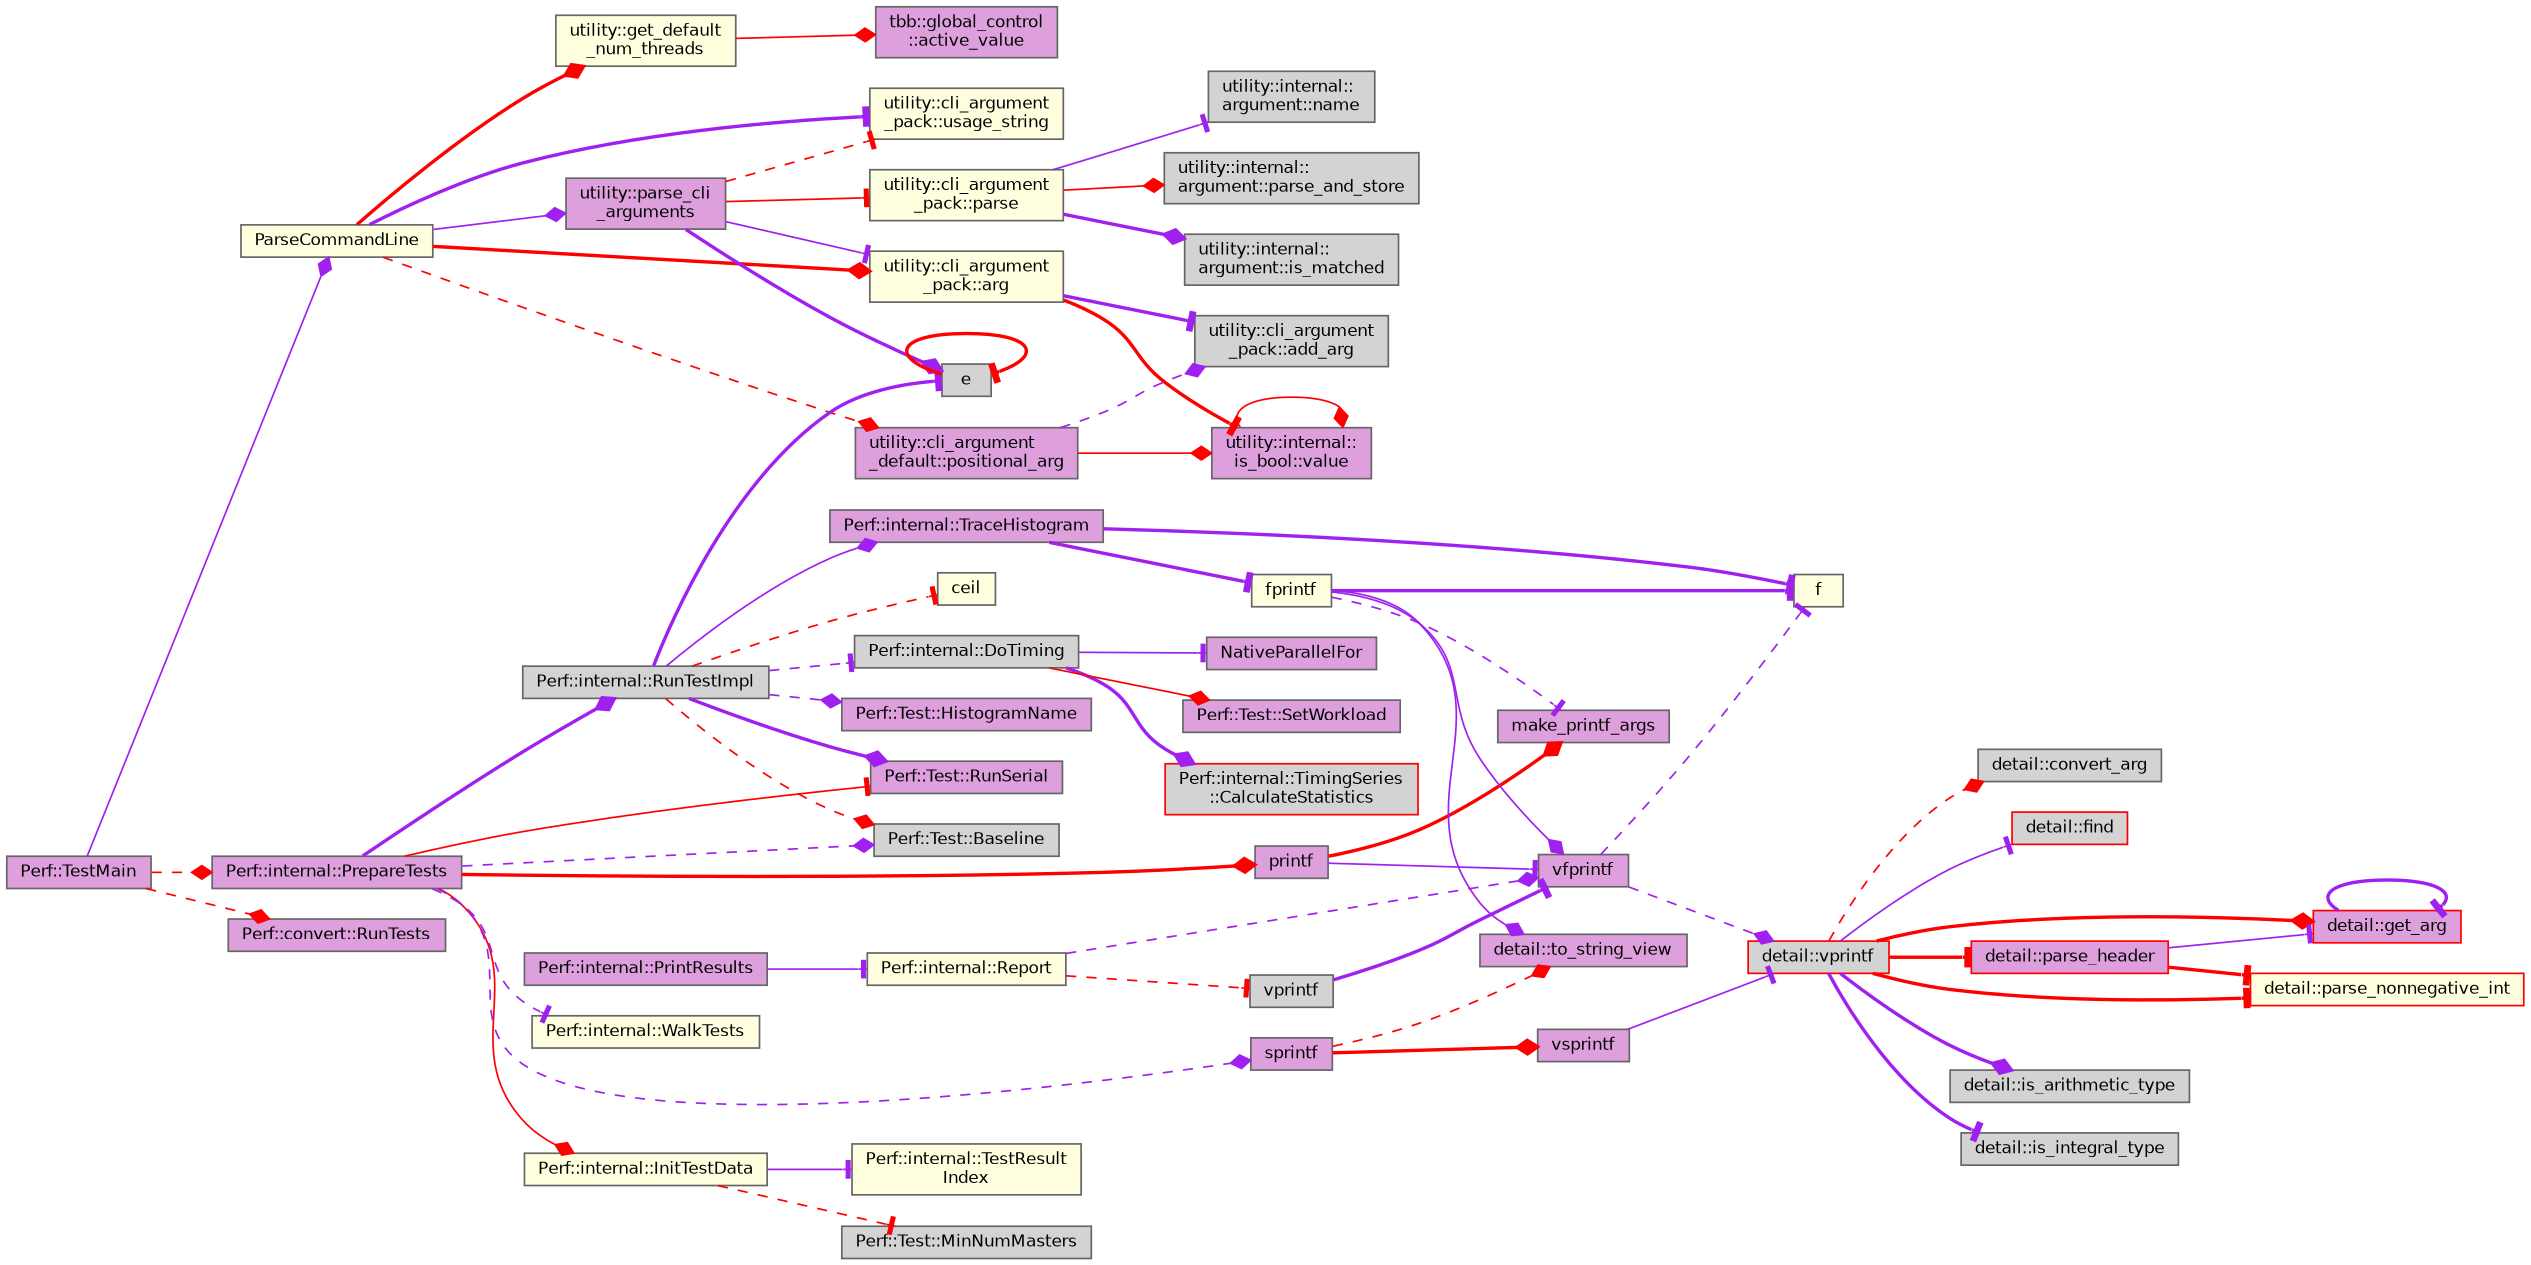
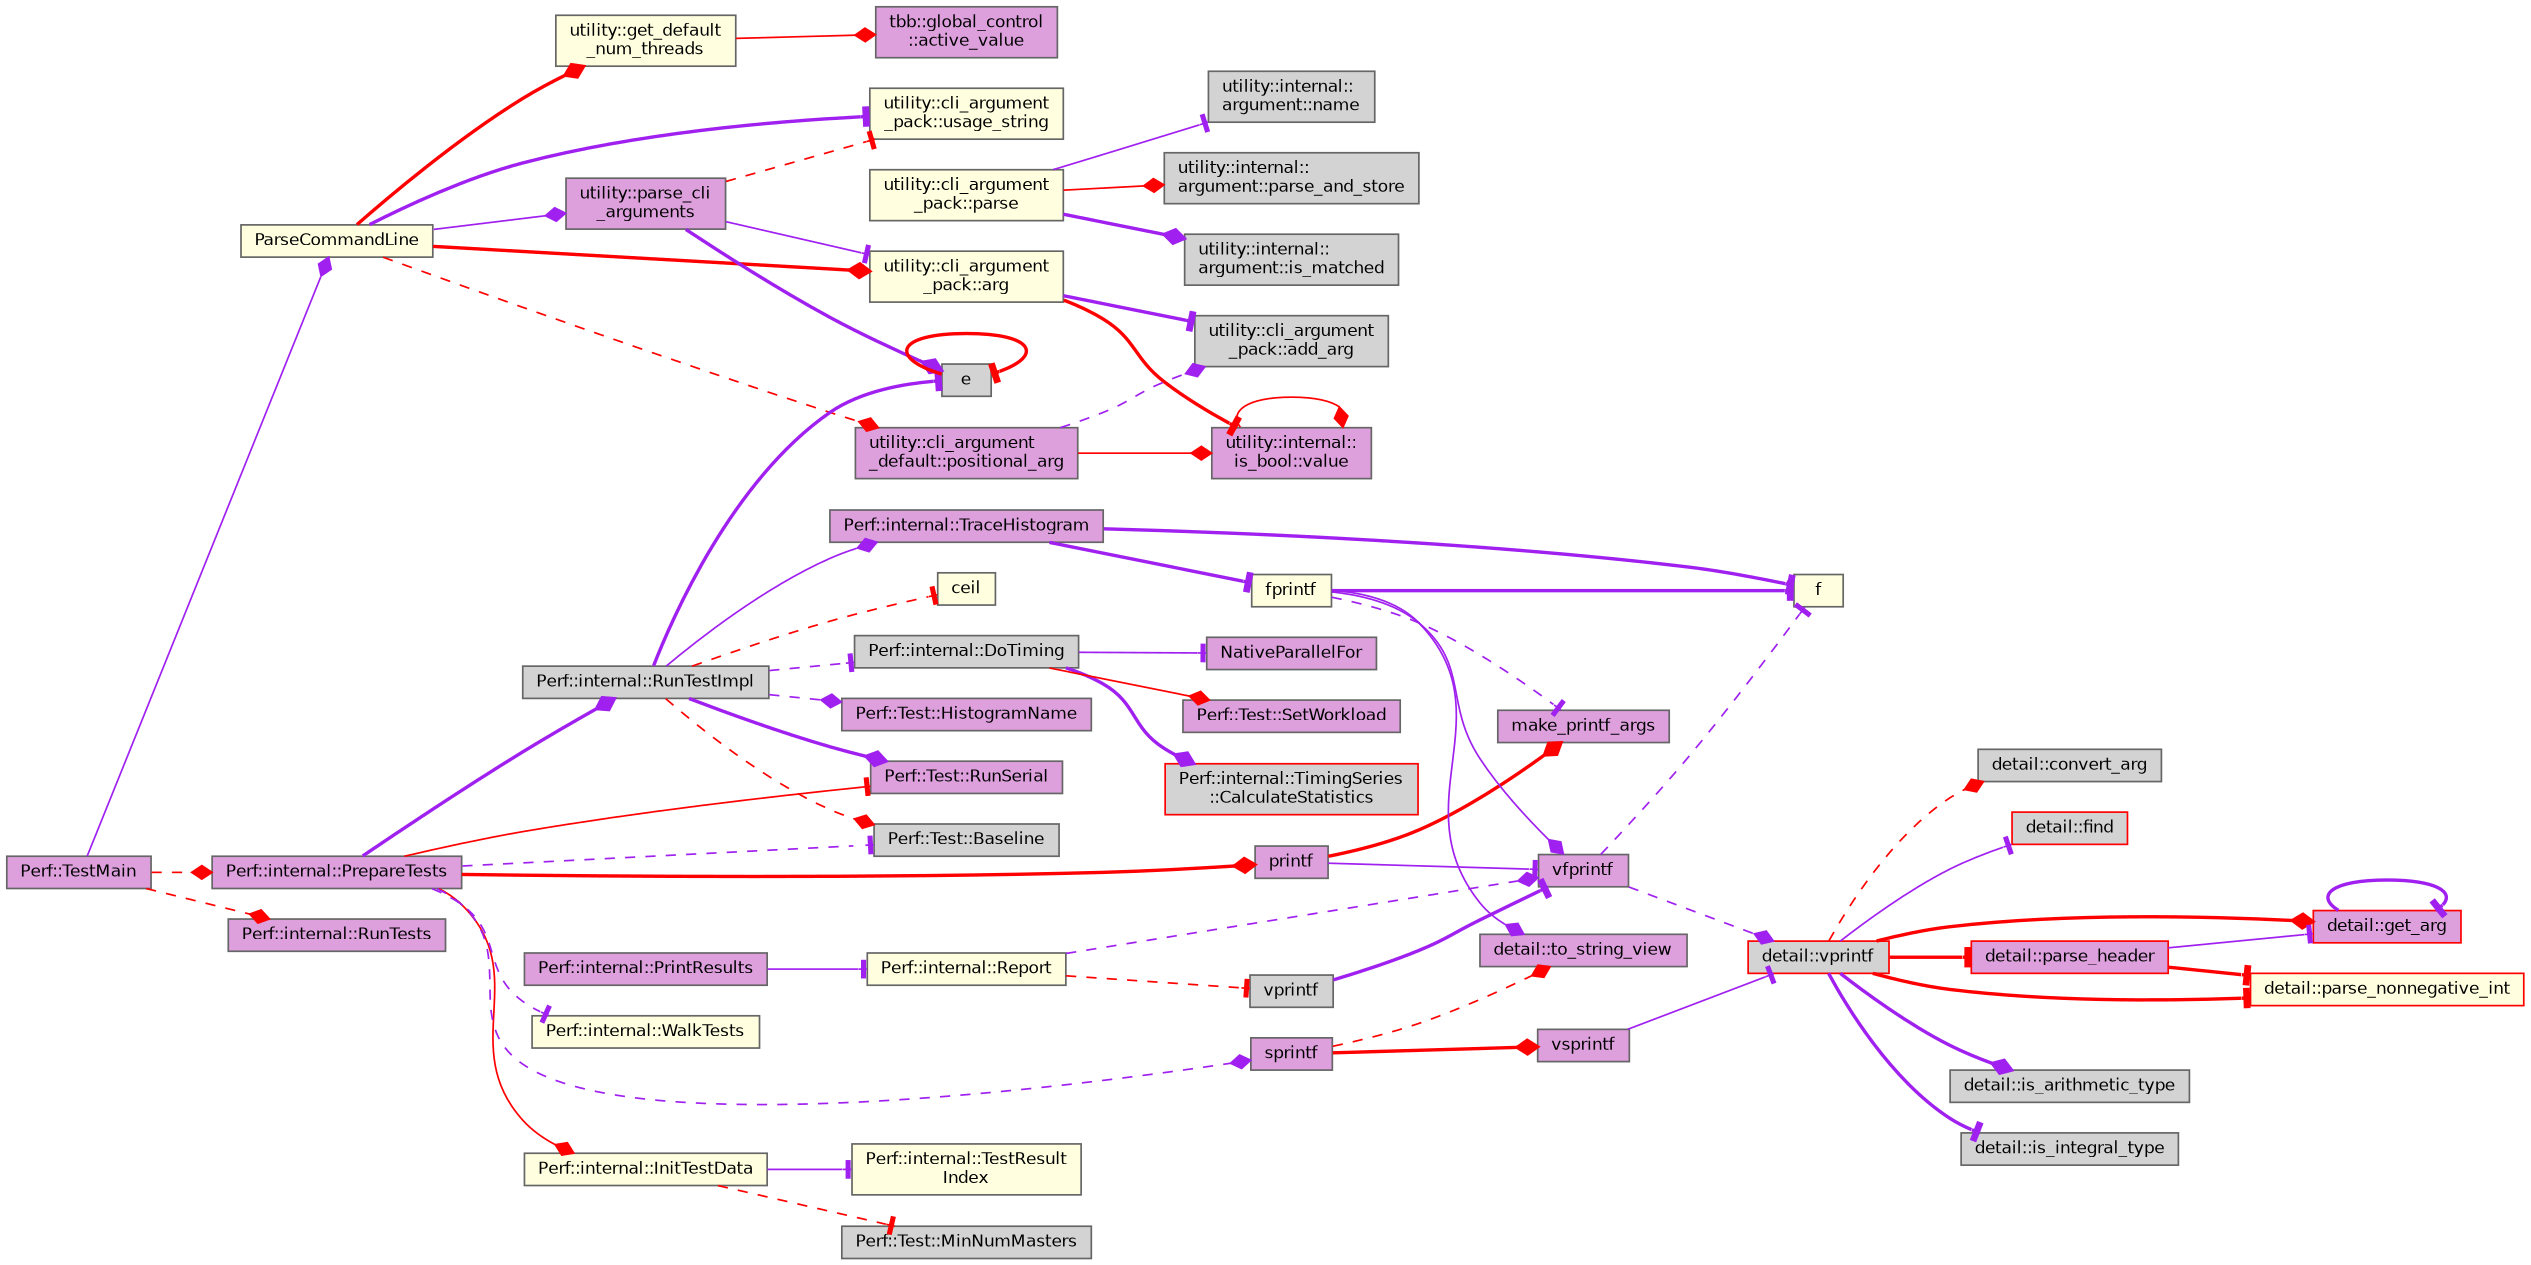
edge "utility::parse_cli _arguments" -> "utility::cli_argument _pack::parse": removed
edge "Perf::internal::PrepareTests" -> "Perf::Test::Baseline": arrowhead diamond -> tee
node "Perf::convert::RunTests": label "Perf::convert::RunTests" -> "Perf::internal::RunTests"
